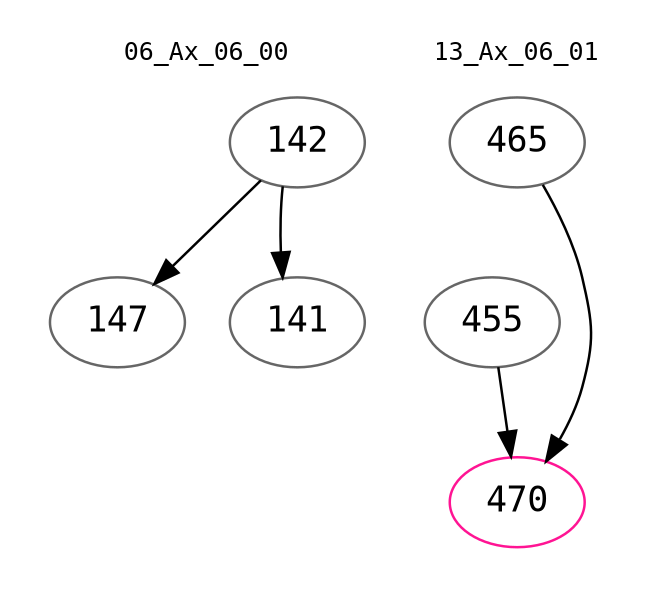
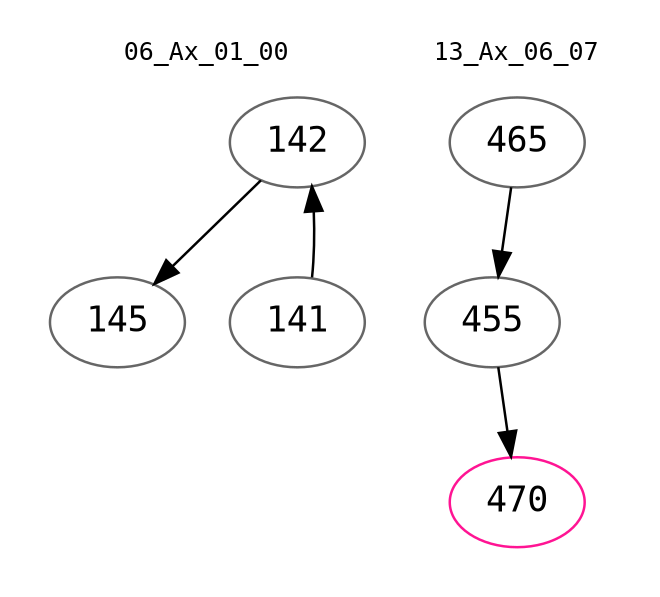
cluster "06_Ax_06_00": label "06_Ax_06_00" -> "06_Ax_01_00"
cluster "13_Ax_06_01": label "13_Ax_06_01" -> "13_Ax_06_07"
edge "142" -> "141": reversed
edge "465" -> "470": now "465" -> "455"
node "147": label "147" -> "145"
